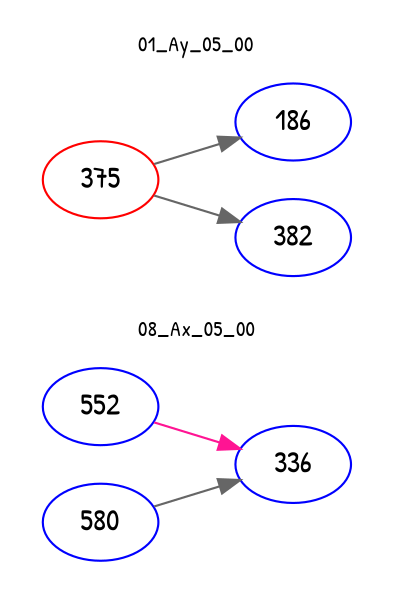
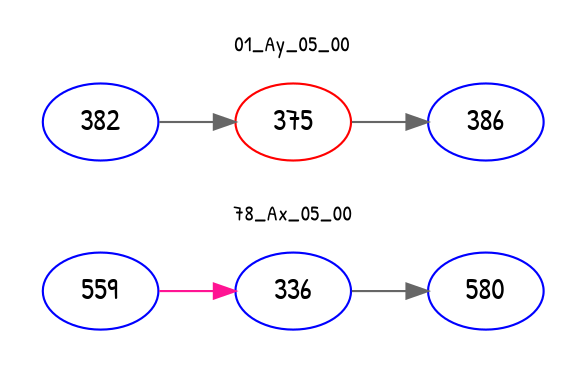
node "186": label "186" -> "386"
edge "375" -> "382": reversed
cluster "08_Ax_05_00": label "08_Ax_05_00" -> "78_Ax_05_00"
node "552": label "552" -> "559"
edge "580" -> "336": reversed
